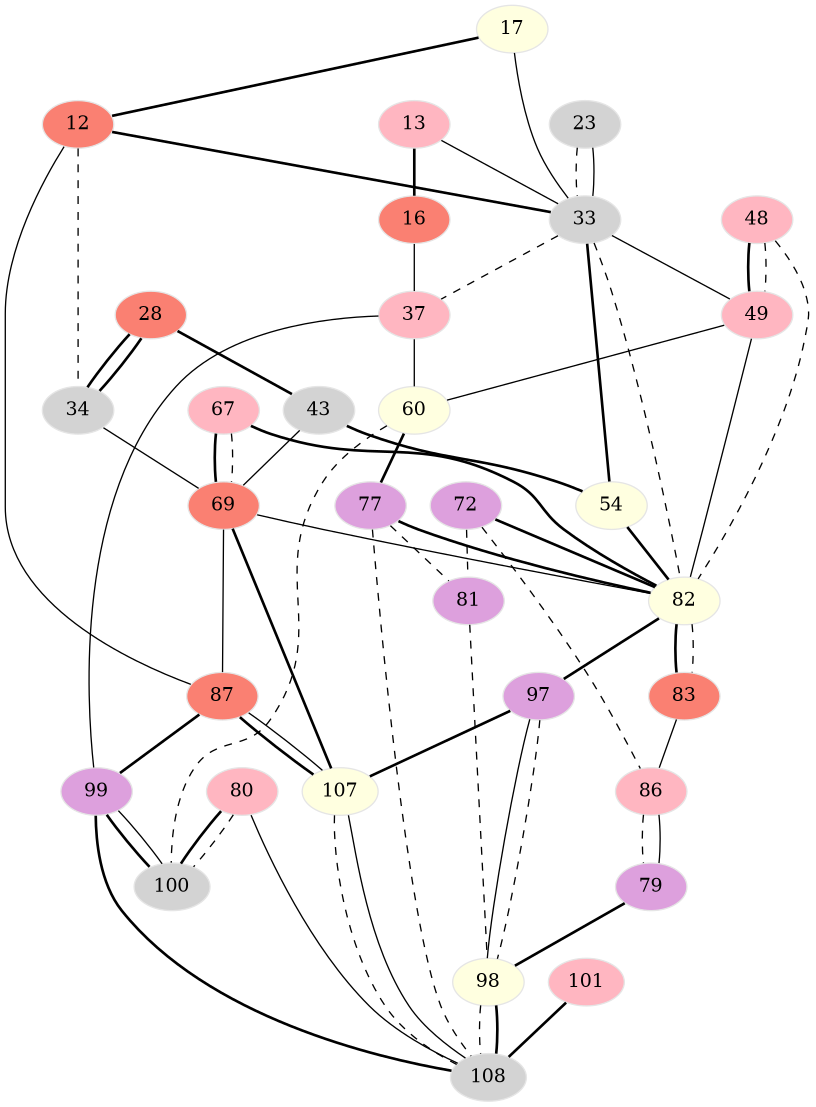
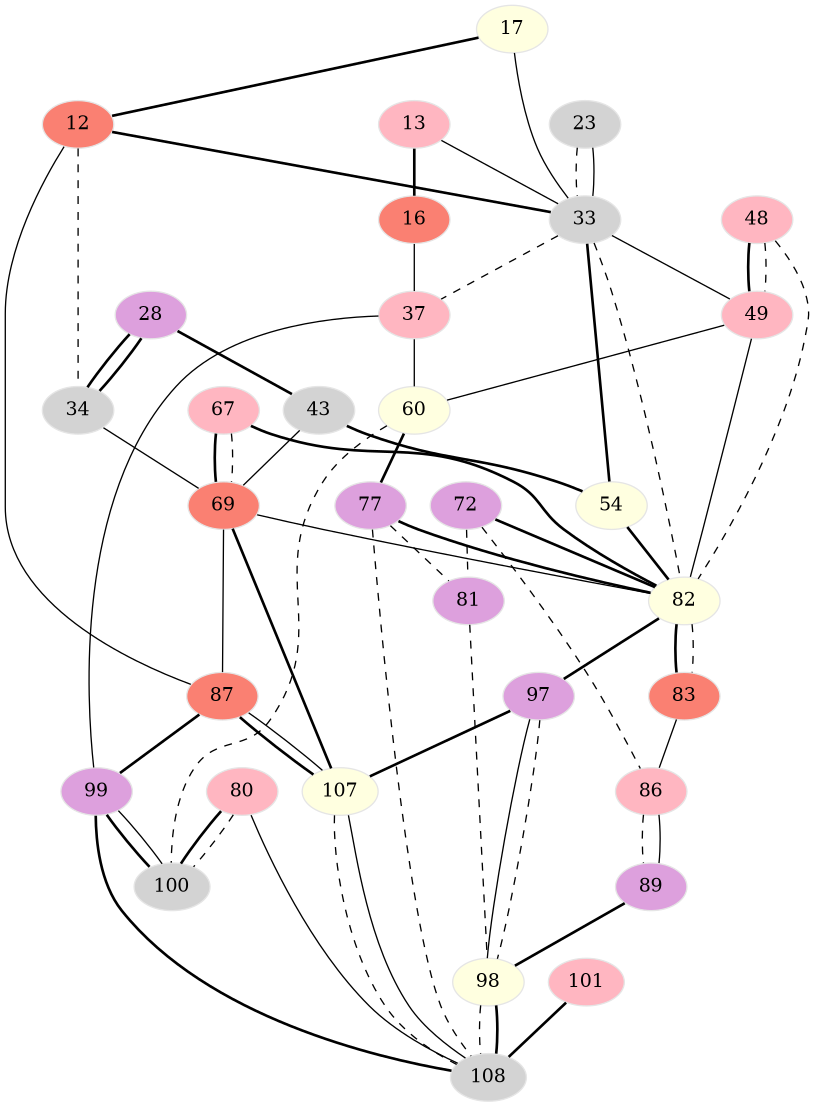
node "28": fillcolor salmon -> plum
node "79": label "79" -> "89"
